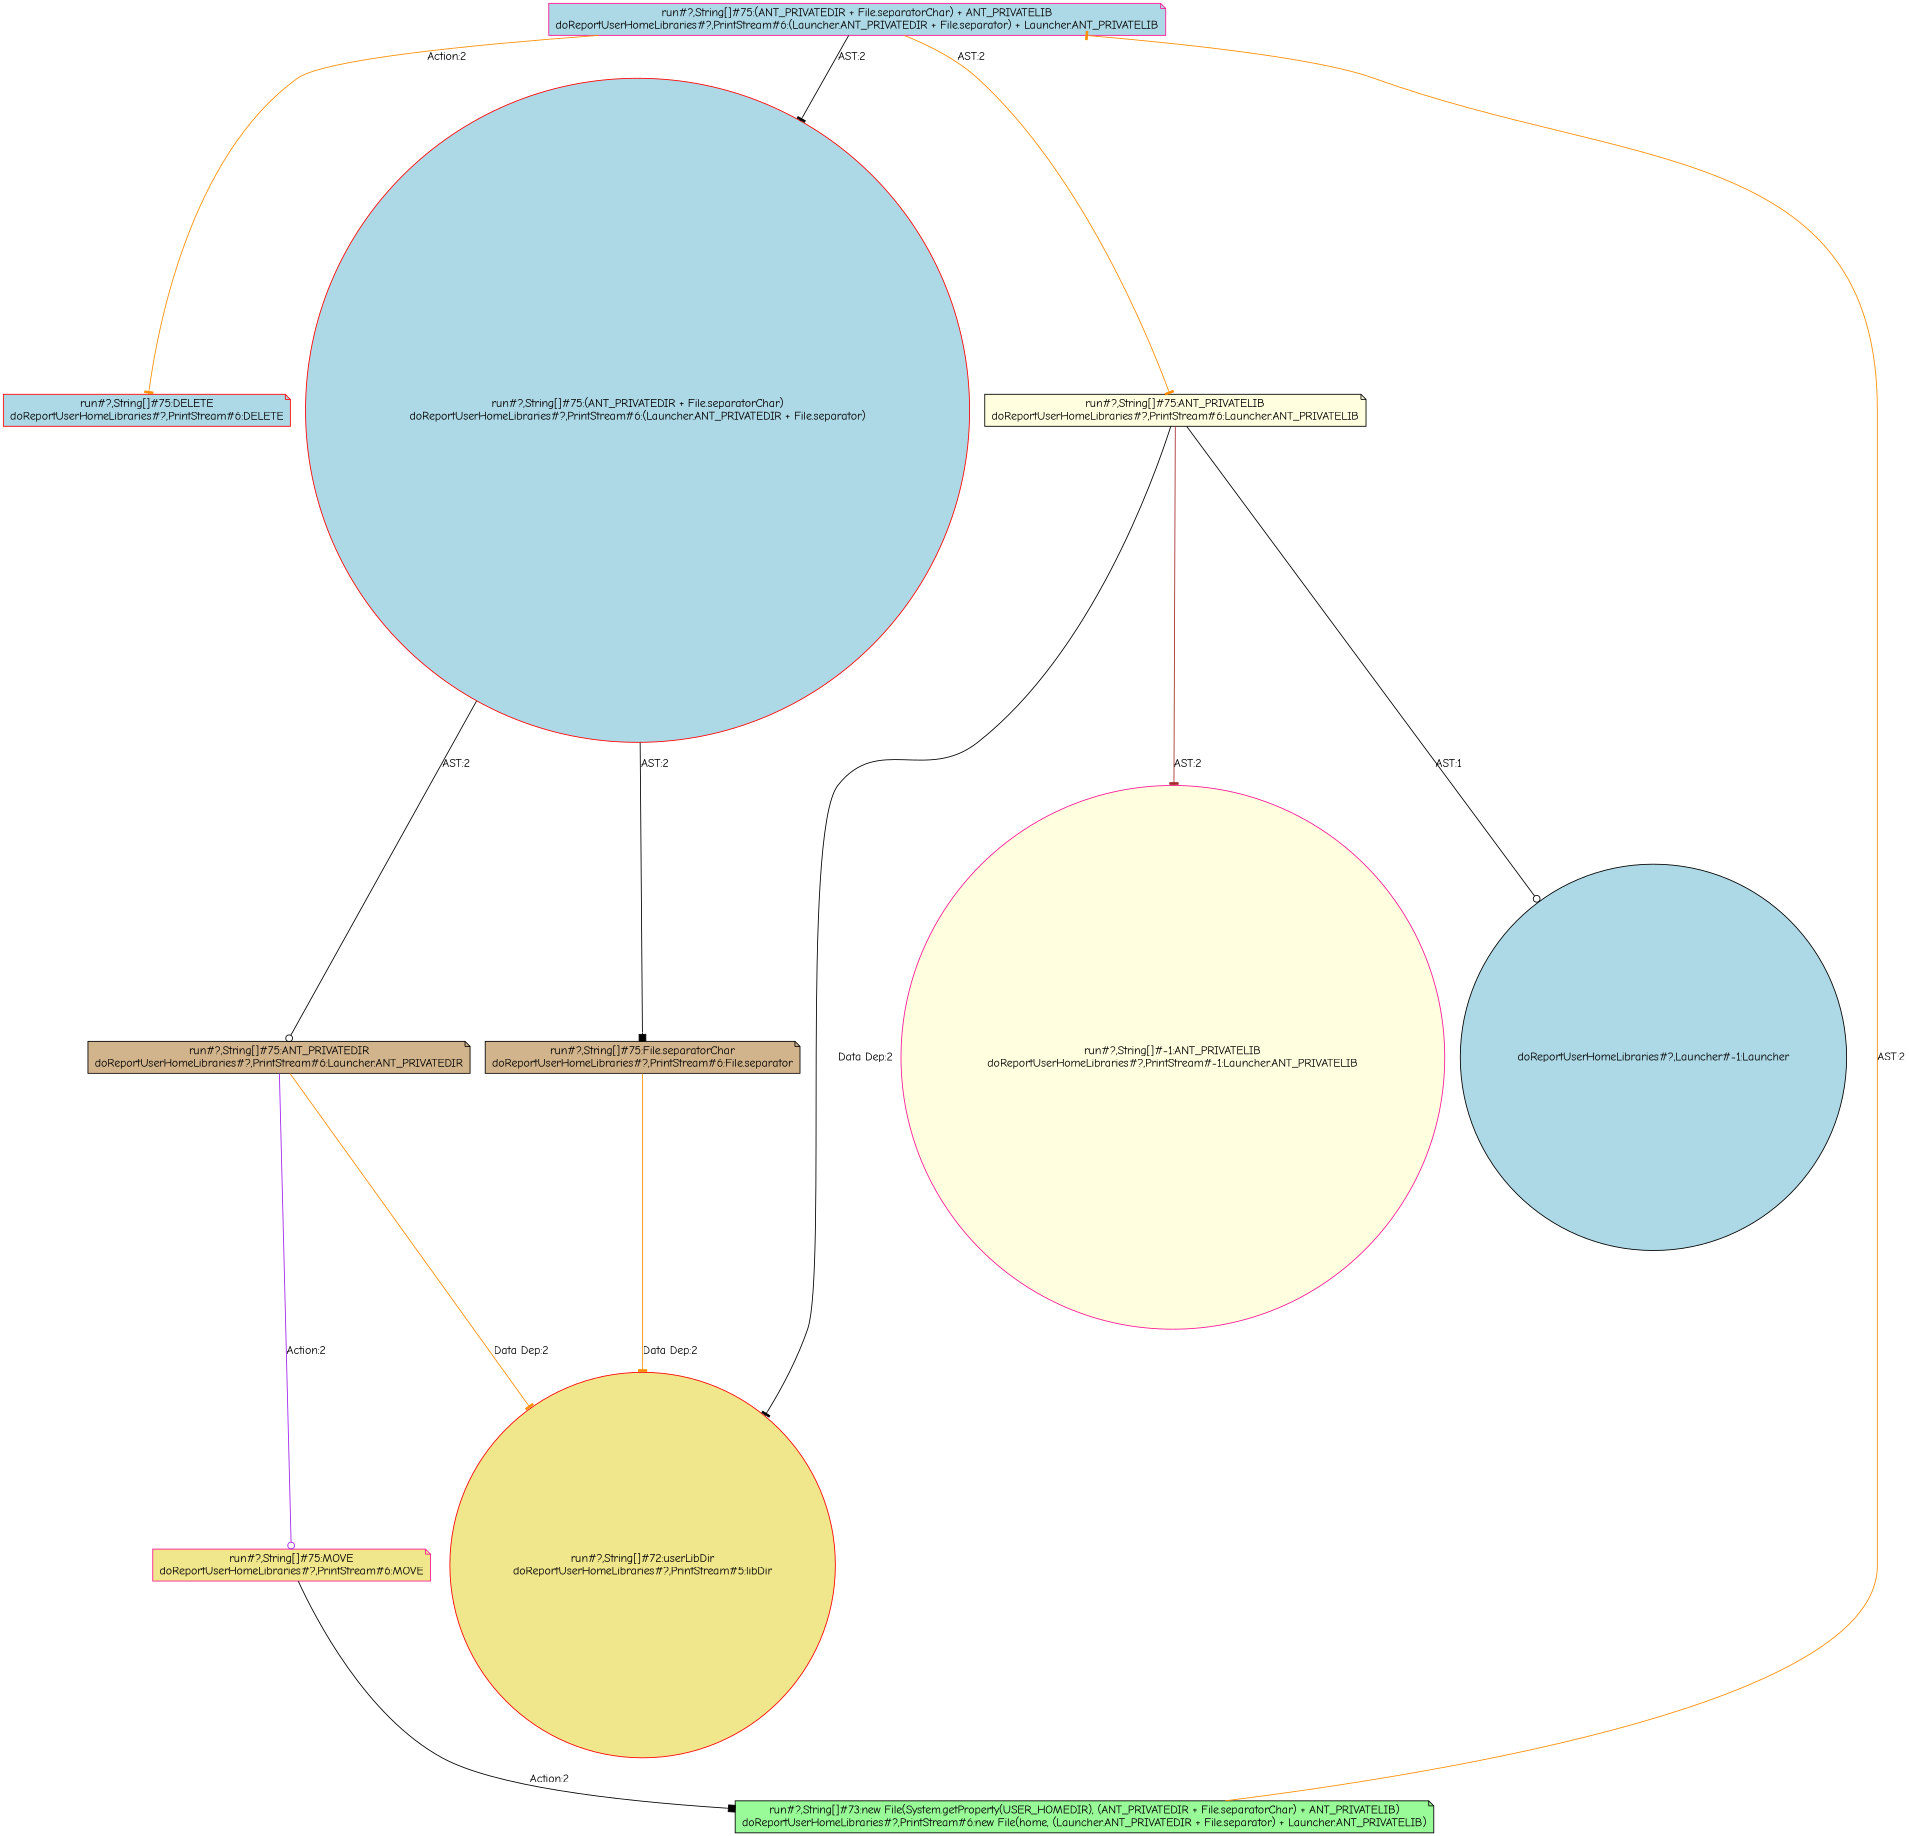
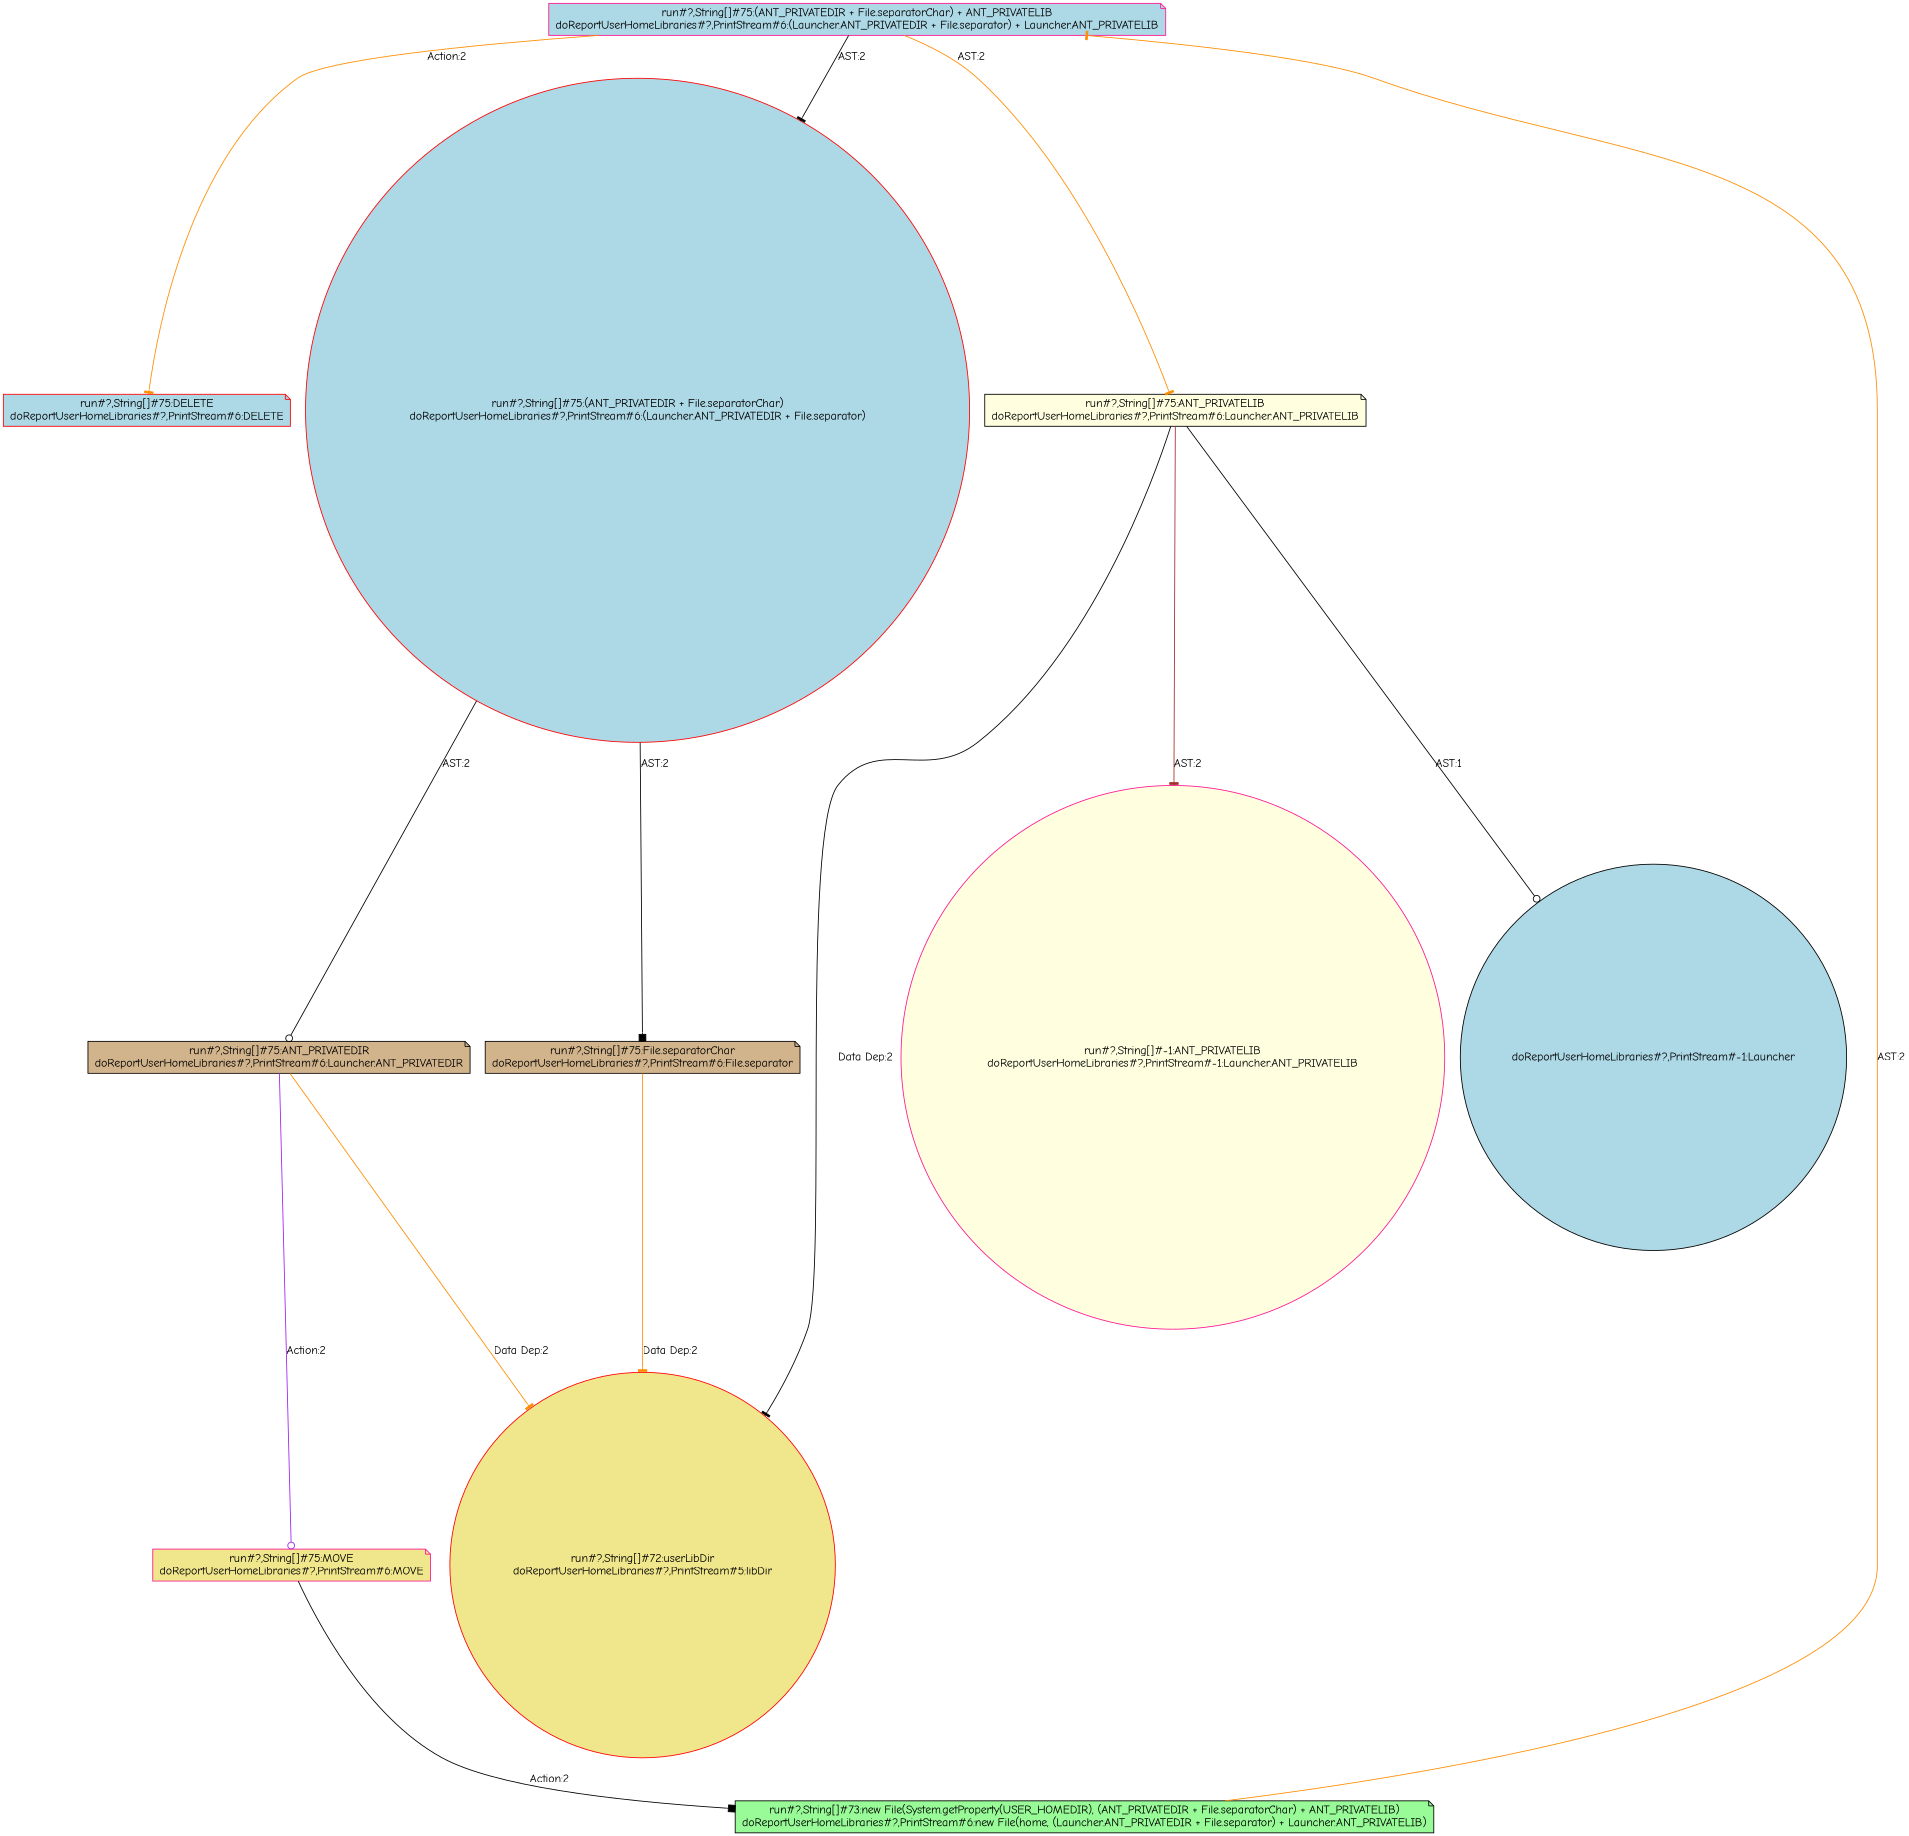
node "doReportUserHomeLibraries#?,Launcher#-1:Launcher": label "doReportUserHomeLibraries#?,Launcher#-1:Launcher" -> "doReportUserHomeLibraries#?,PrintStream#-1:Launcher"
